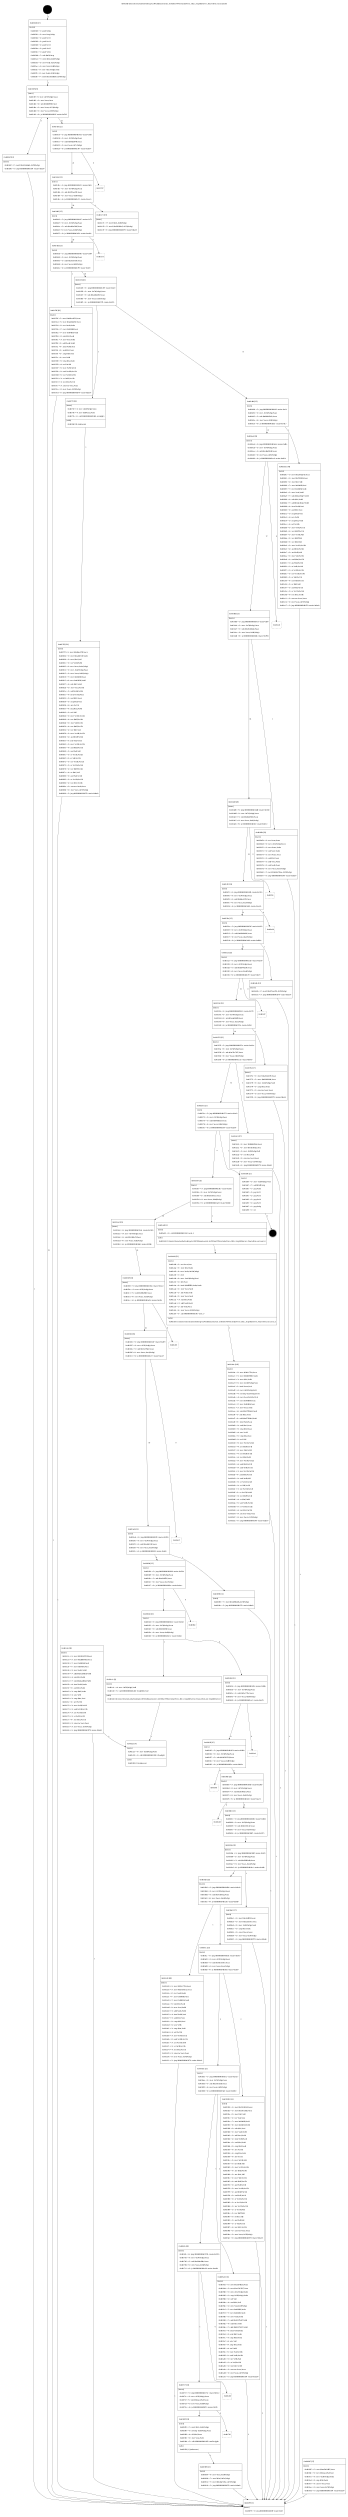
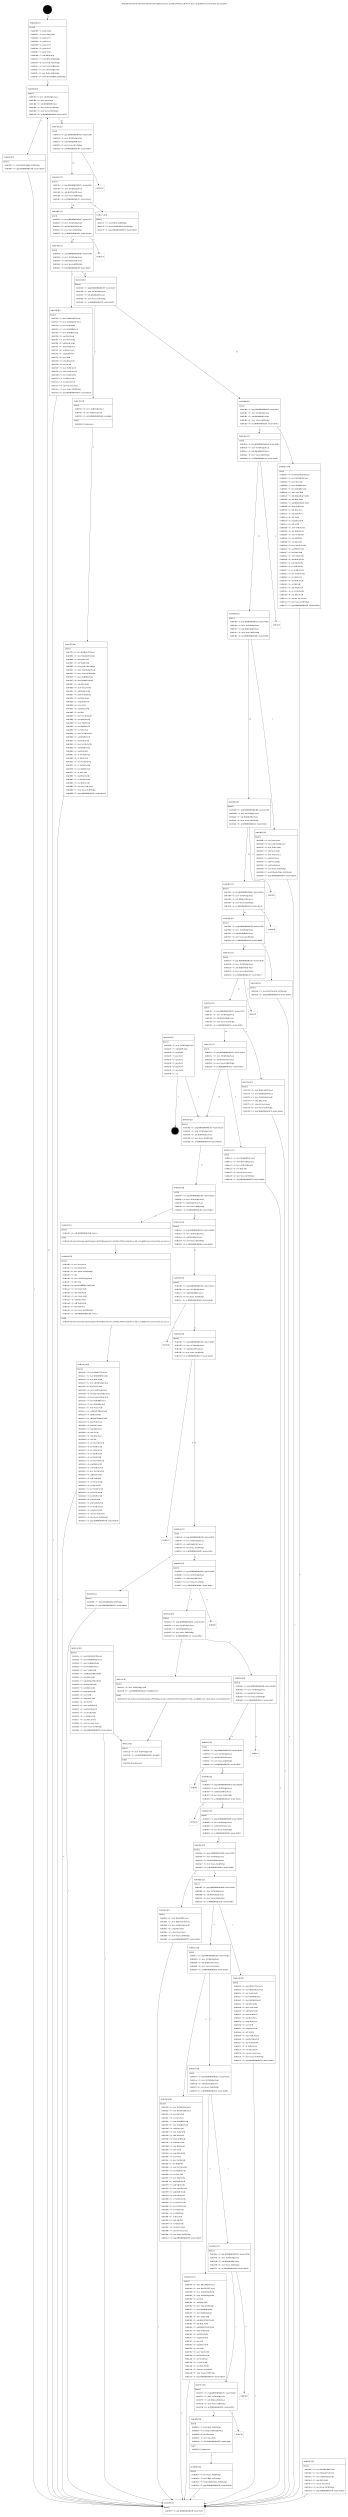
edge "0x40156e [25]" -> "0x401e84 [21]": reversed
